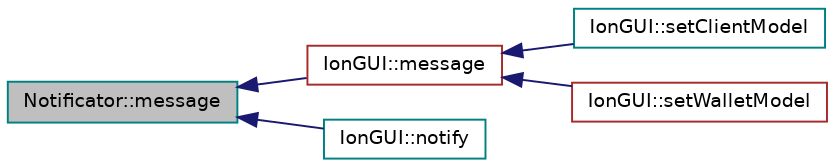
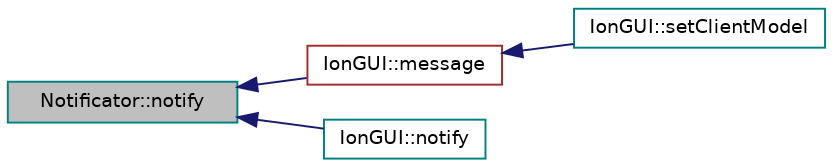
node "Notificator::message": label "Notificator::message" -> "Notificator::notify"
node "IonGUI::setWalletModel": removed
